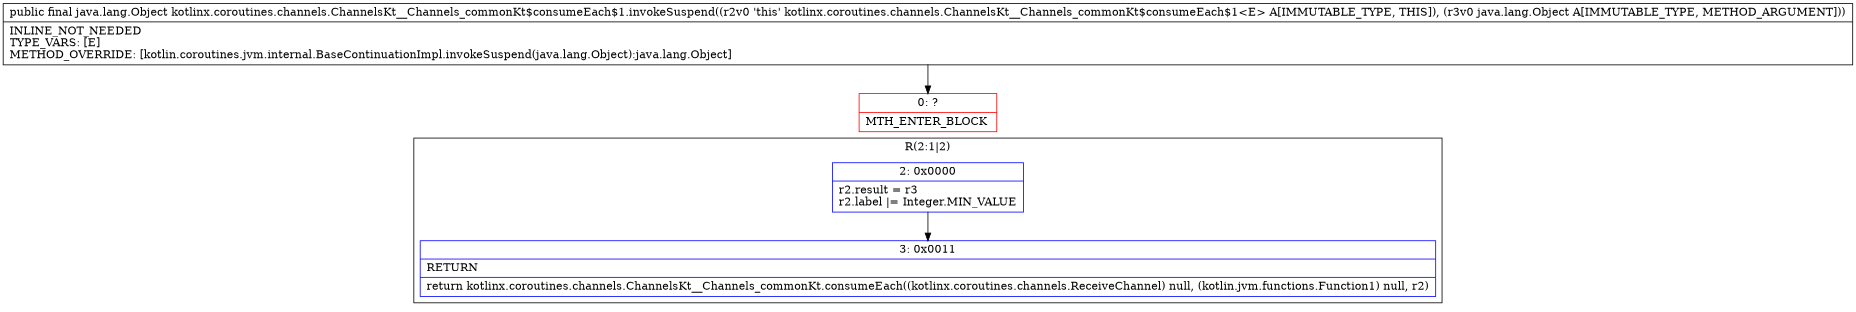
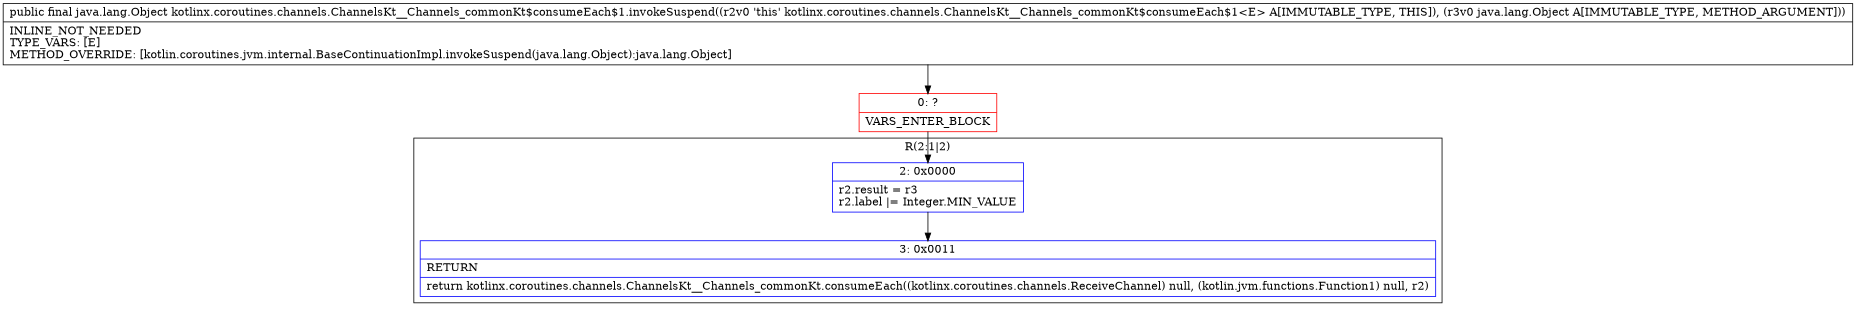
node "0: ?": text "MTH_ENTER_BLOCK" -> "VARS_ENTER_BLOCK"
edge "0: ?" -> "2: 0x0000": added
